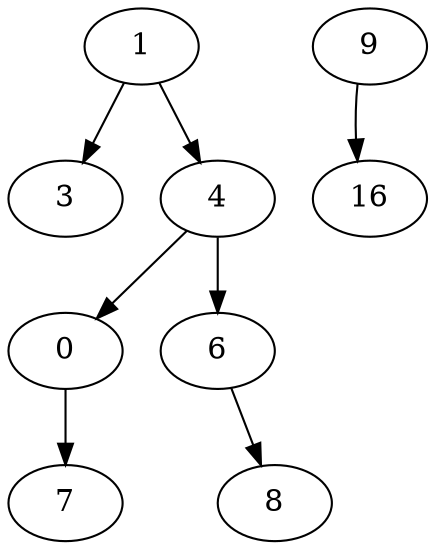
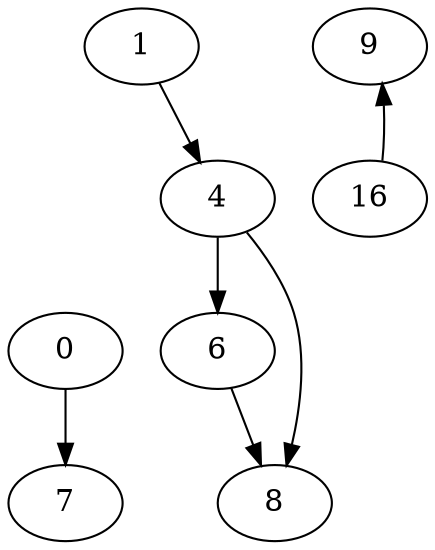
edge "9" -> "16": reversed
node "3": removed
edge "4" -> "0": now "4" -> "8"
